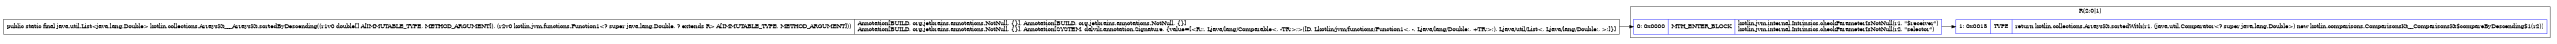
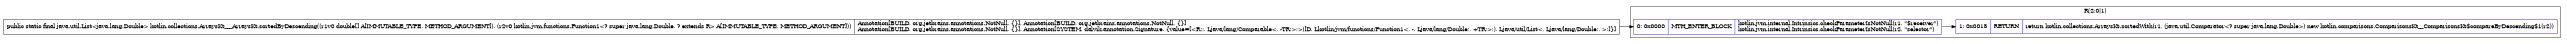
node "1: 0x0015": text "TYPE" -> "RETURN"
